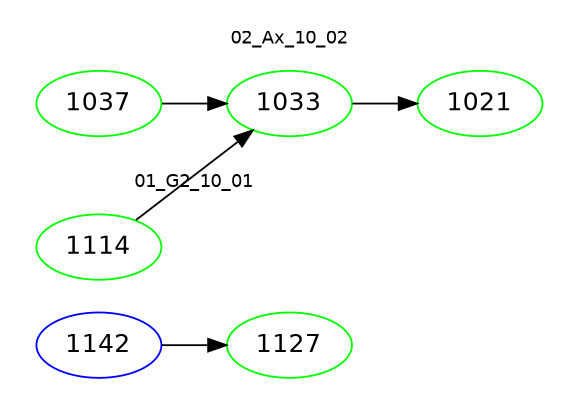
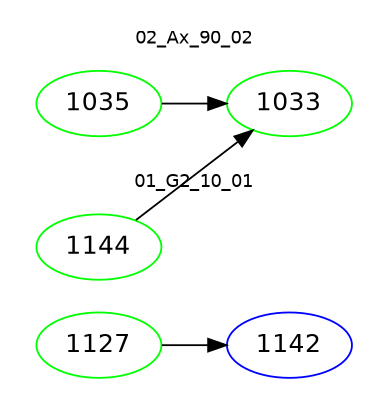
cluster "02_Ax_10_02": label "02_Ax_10_02" -> "02_Ax_90_02"
node "1037": label "1037" -> "1035"
node "1021": removed
node "1114": label "1114" -> "1144"
edge "1142" -> "1127": reversed
